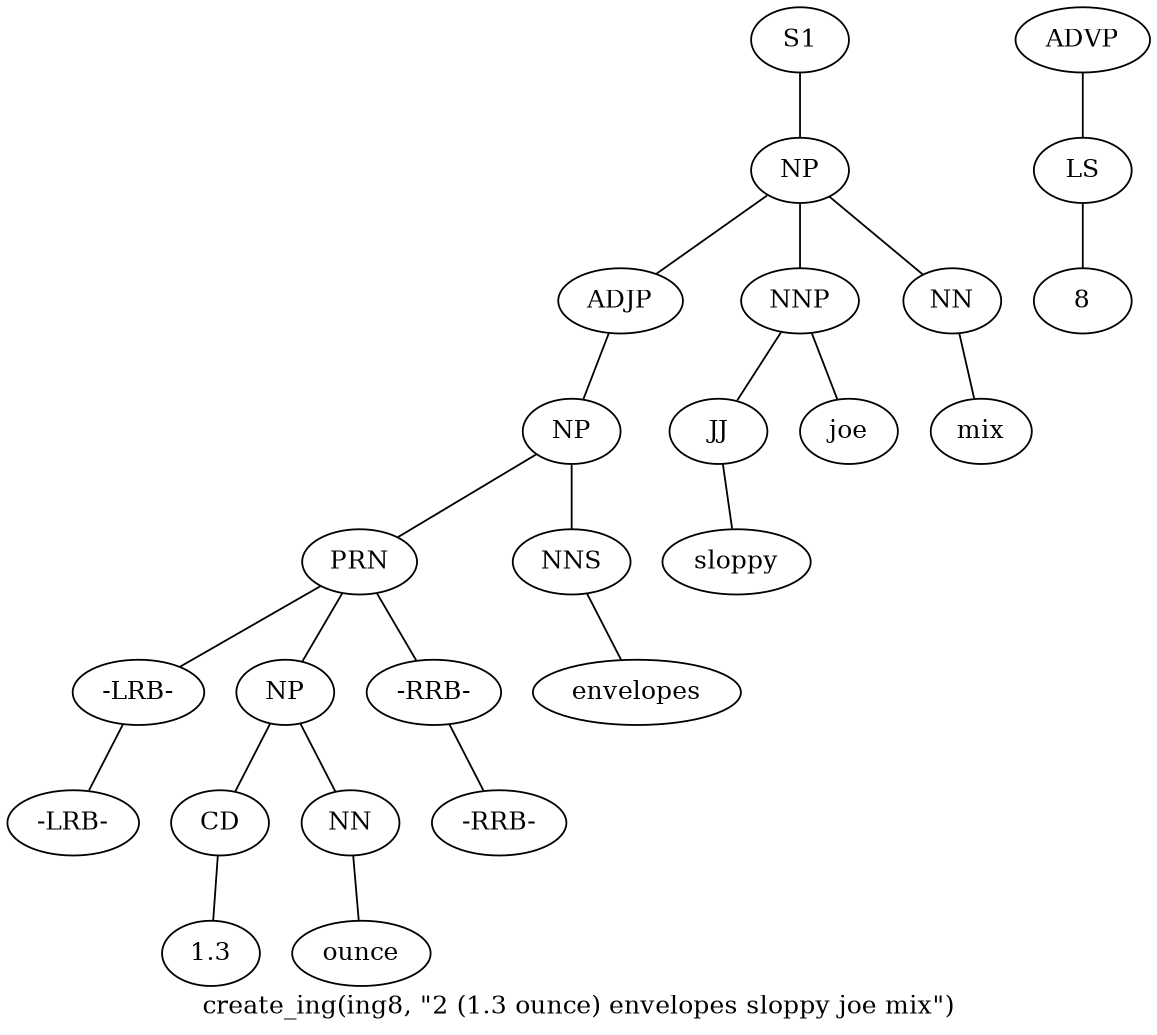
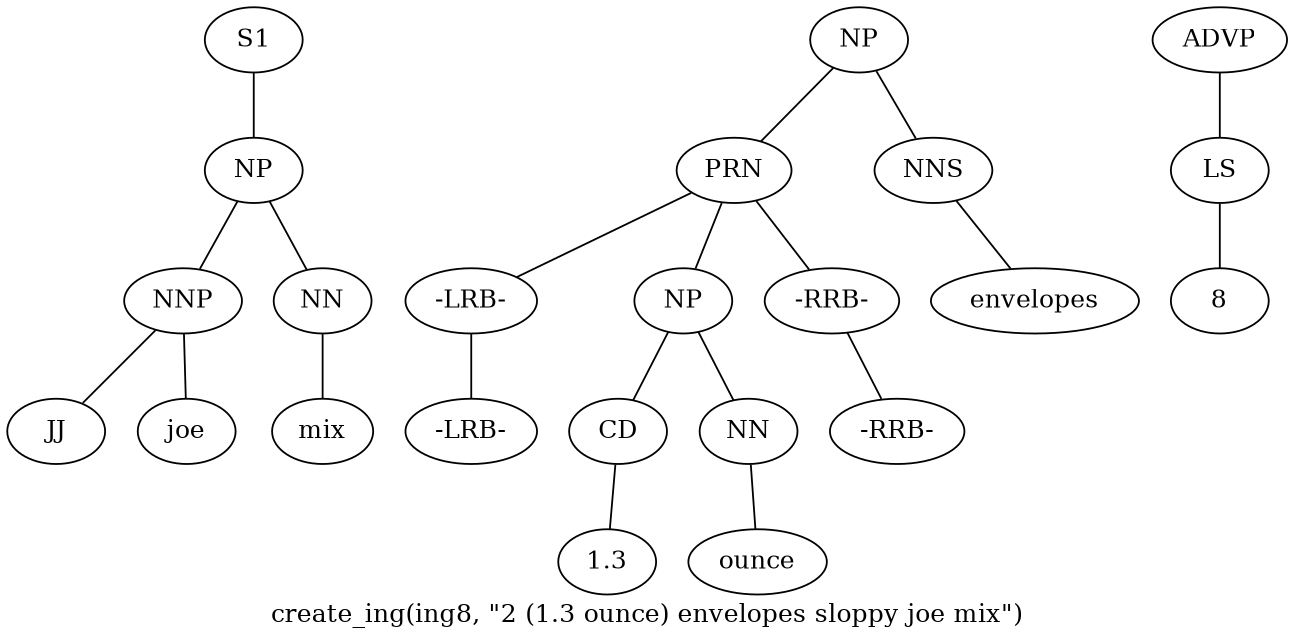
node "ADJP": removed
node "sloppy": removed
